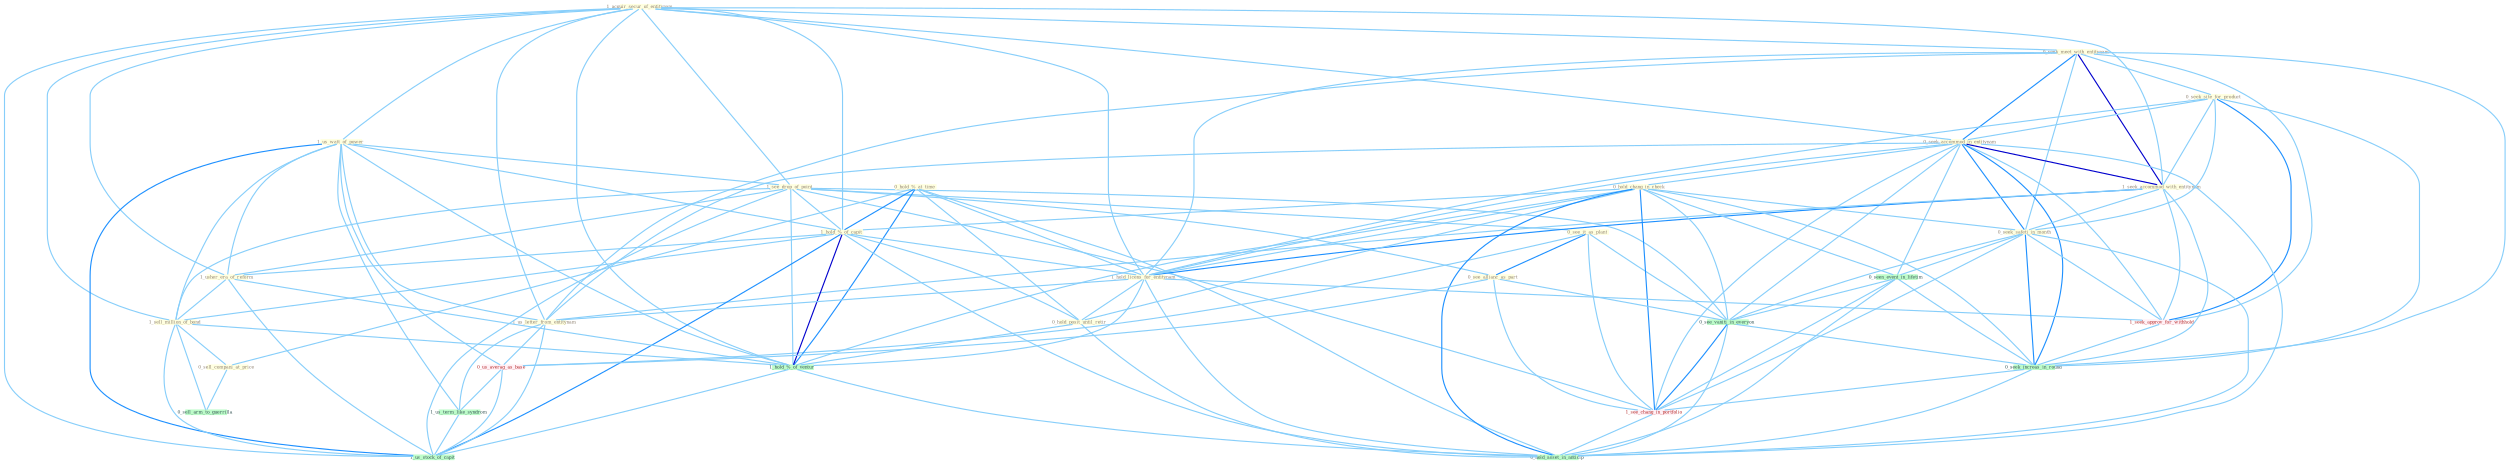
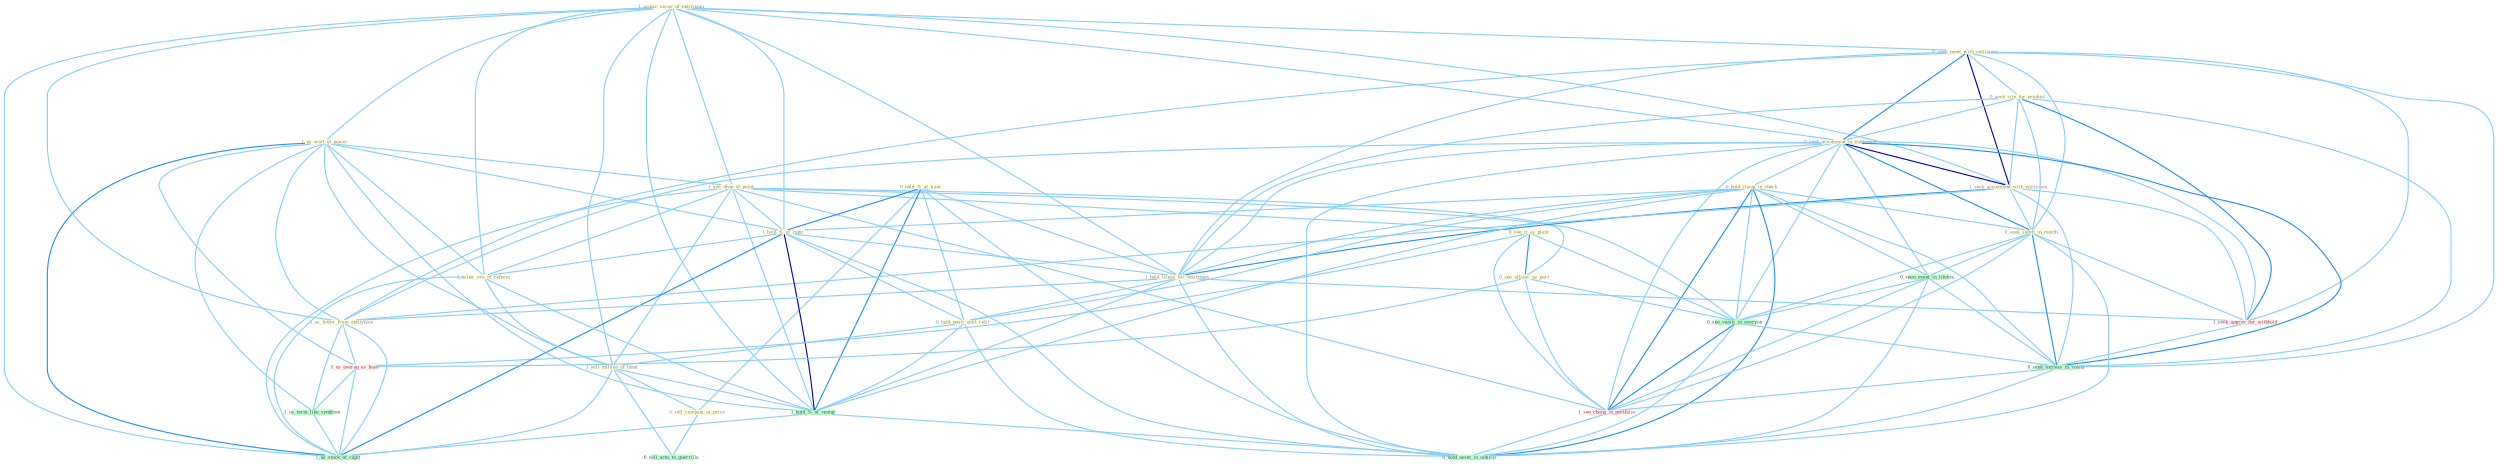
edge "1_hold_%_of_capit" -- "1_sell_million_of_bond": now "0_hold_posit_until_retir" -- "1_sell_million_of_bond"
